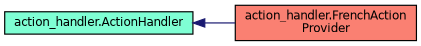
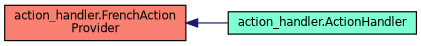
edge "action_handler.FrenchAction Provider" -> "action_handler.ActionHandler": reversed
